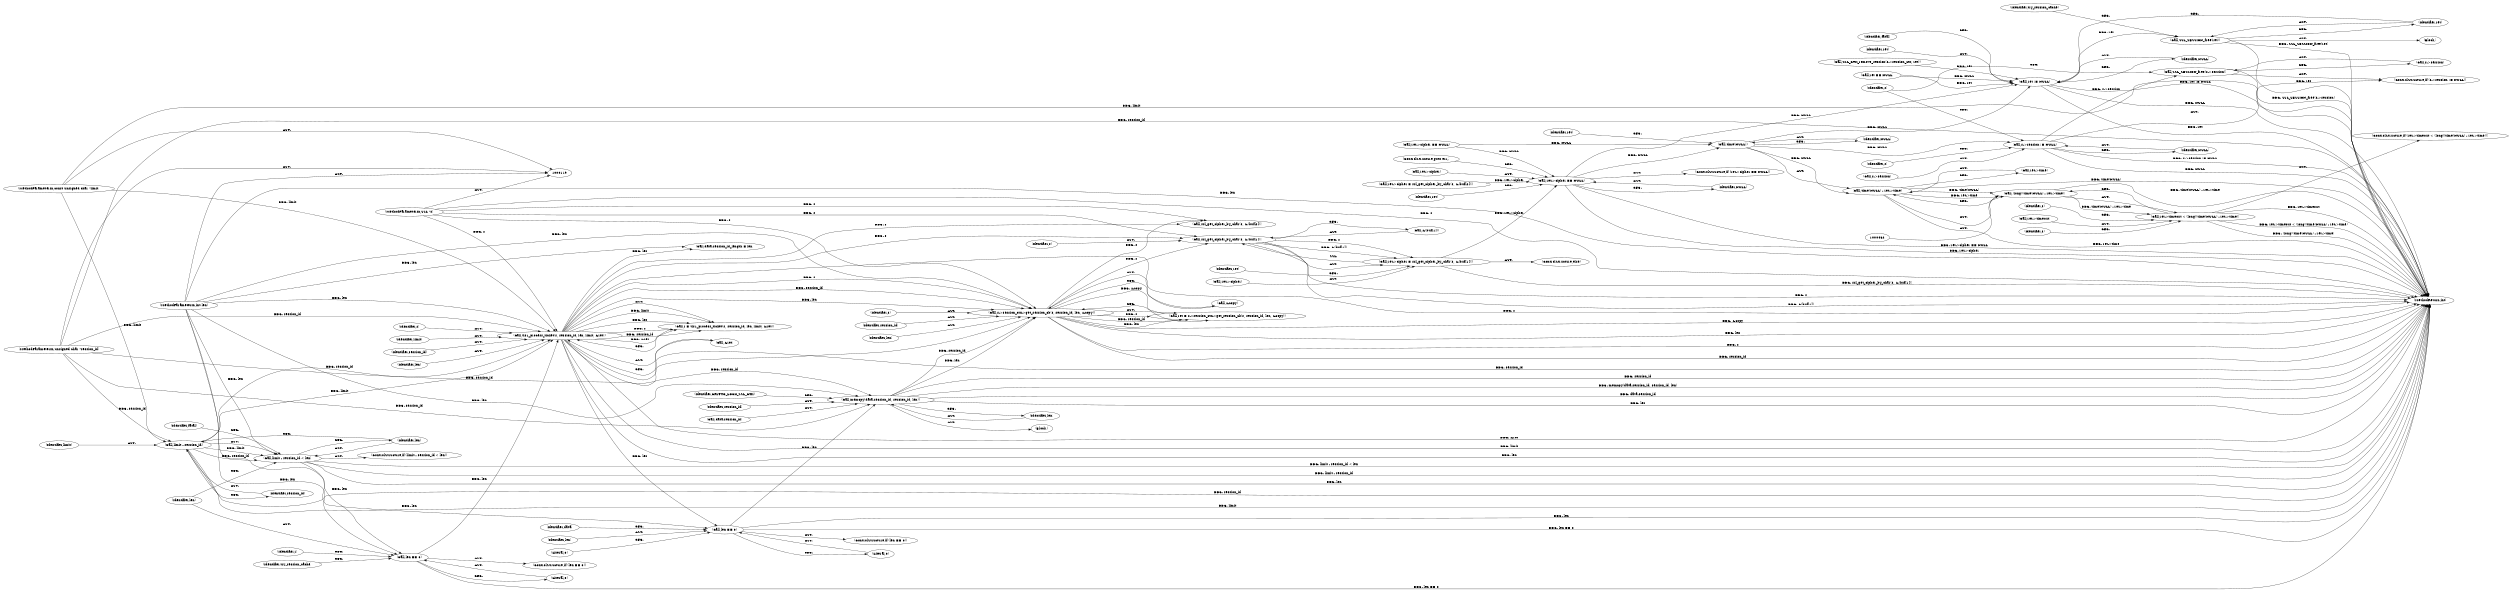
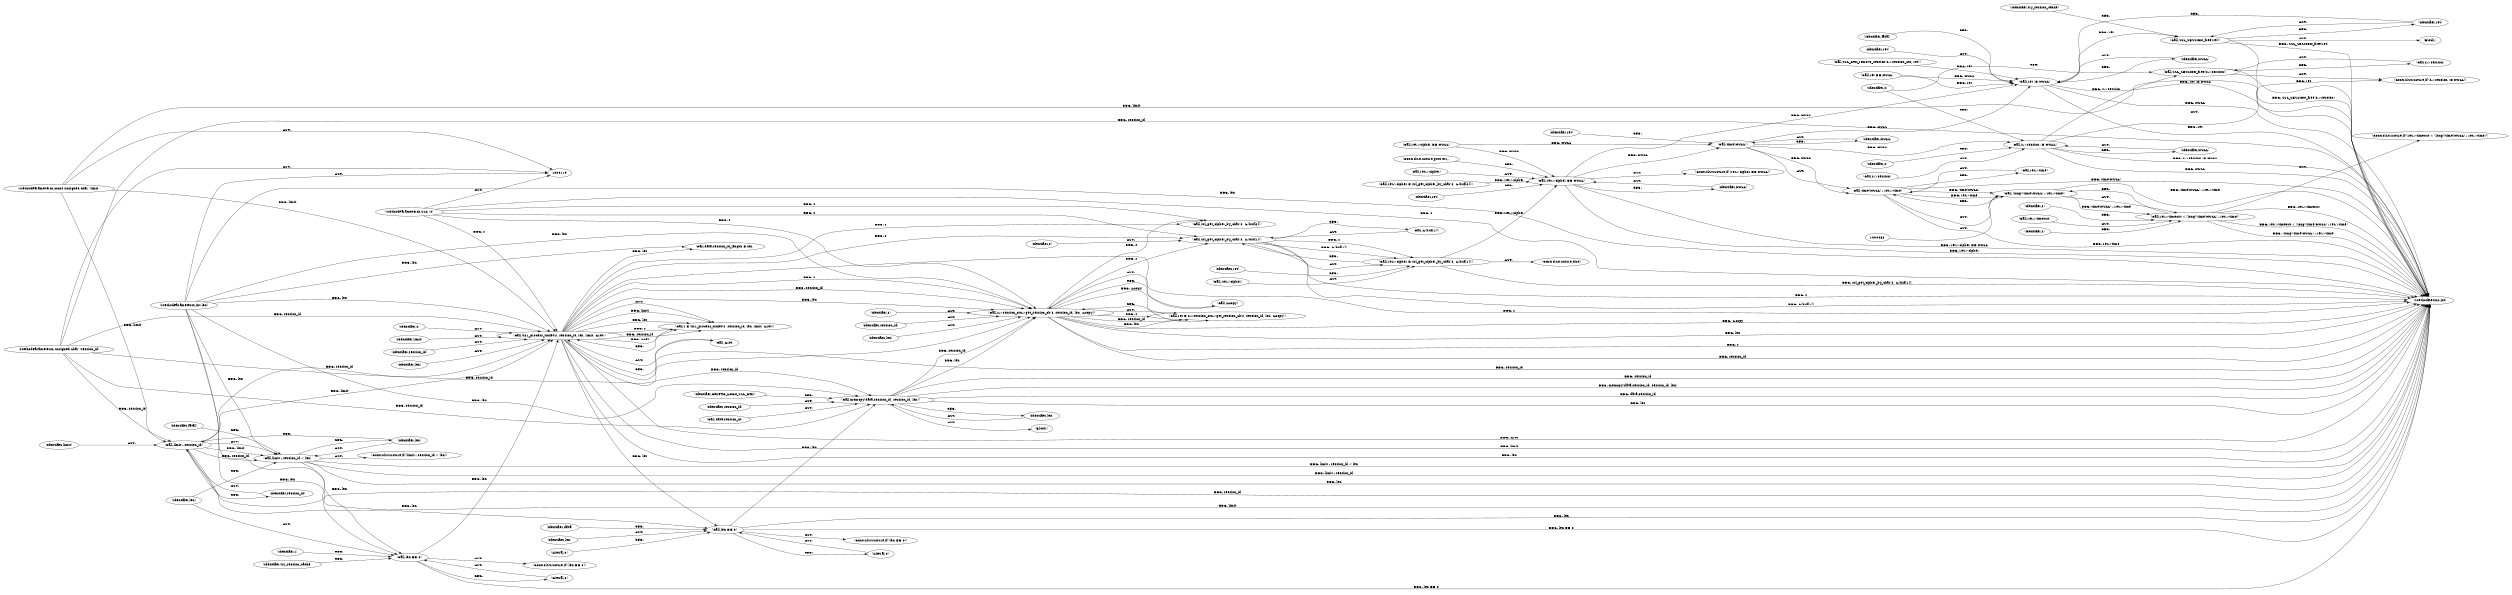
edge "(Call,ret->cipher = ssl_get_cipher_by_char(s, &(buf[1])))" -> "(Call,ssl_get_cipher_by_char(s, &(buf[1])))": label "SSL: " -> "CFG: "
